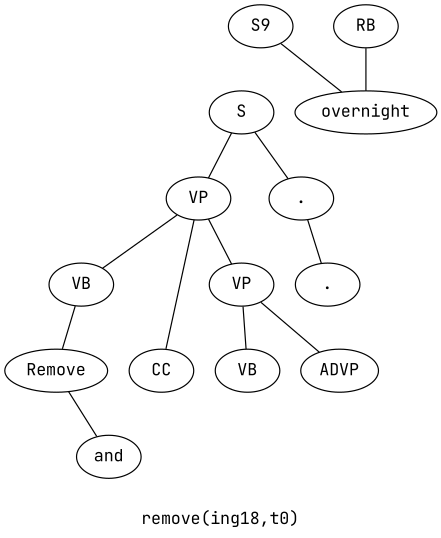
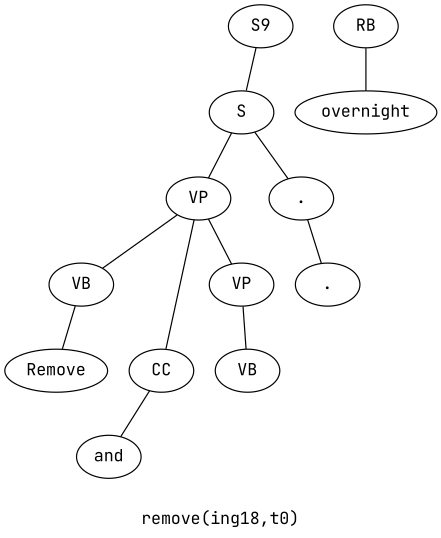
edge "S9" -- "overnight": now "S9" -- "S"
node "ADVP": removed
edge "Remove" -- "and": now "CC" -- "and"
